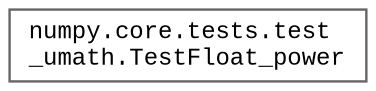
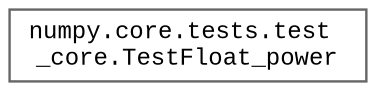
node "numpy.core.tests.test _umath.TestFloat_power": label "numpy.core.tests.test _umath.TestFloat_power" -> "numpy.core.tests.test _core.TestFloat_power"
